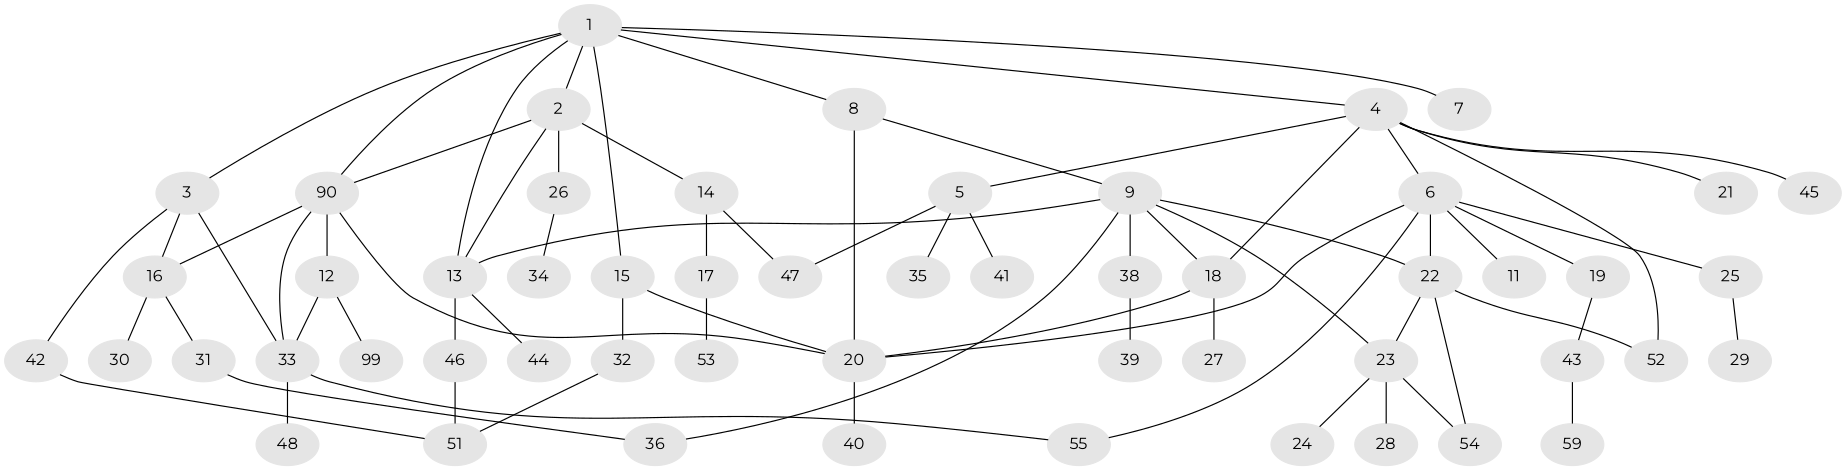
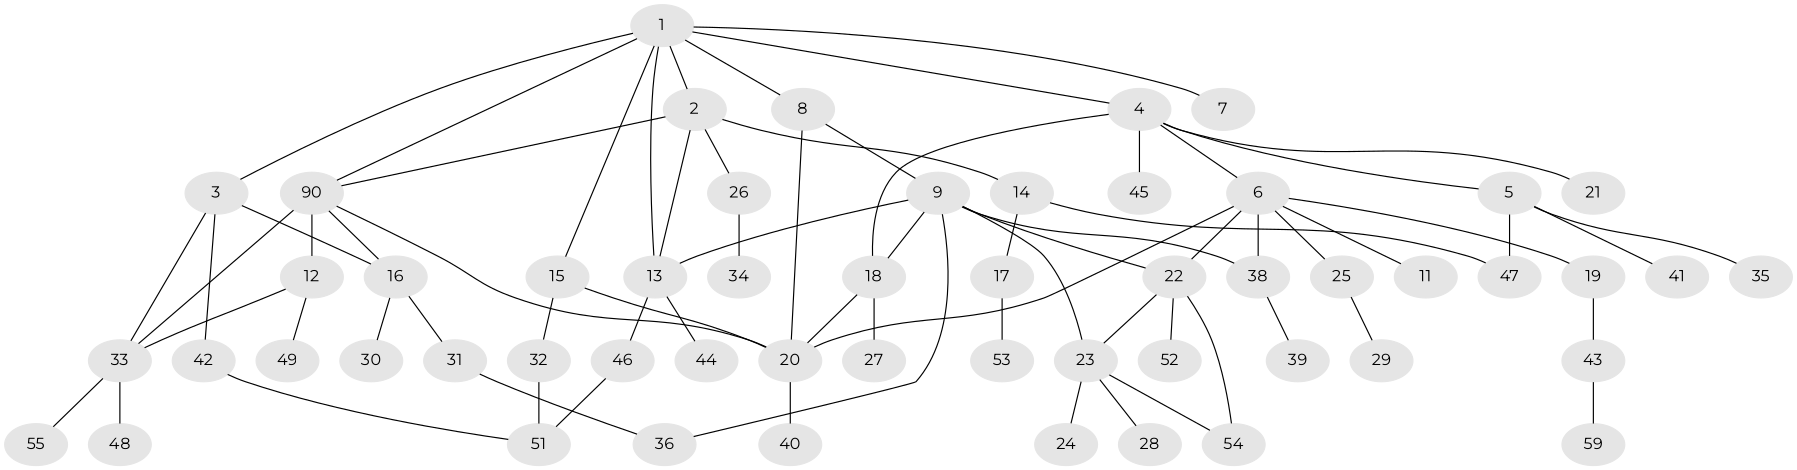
edge "4" -- "52": removed
edge "6" -- "55": now "6" -- "38"
node "99": label "99" -> "49"
